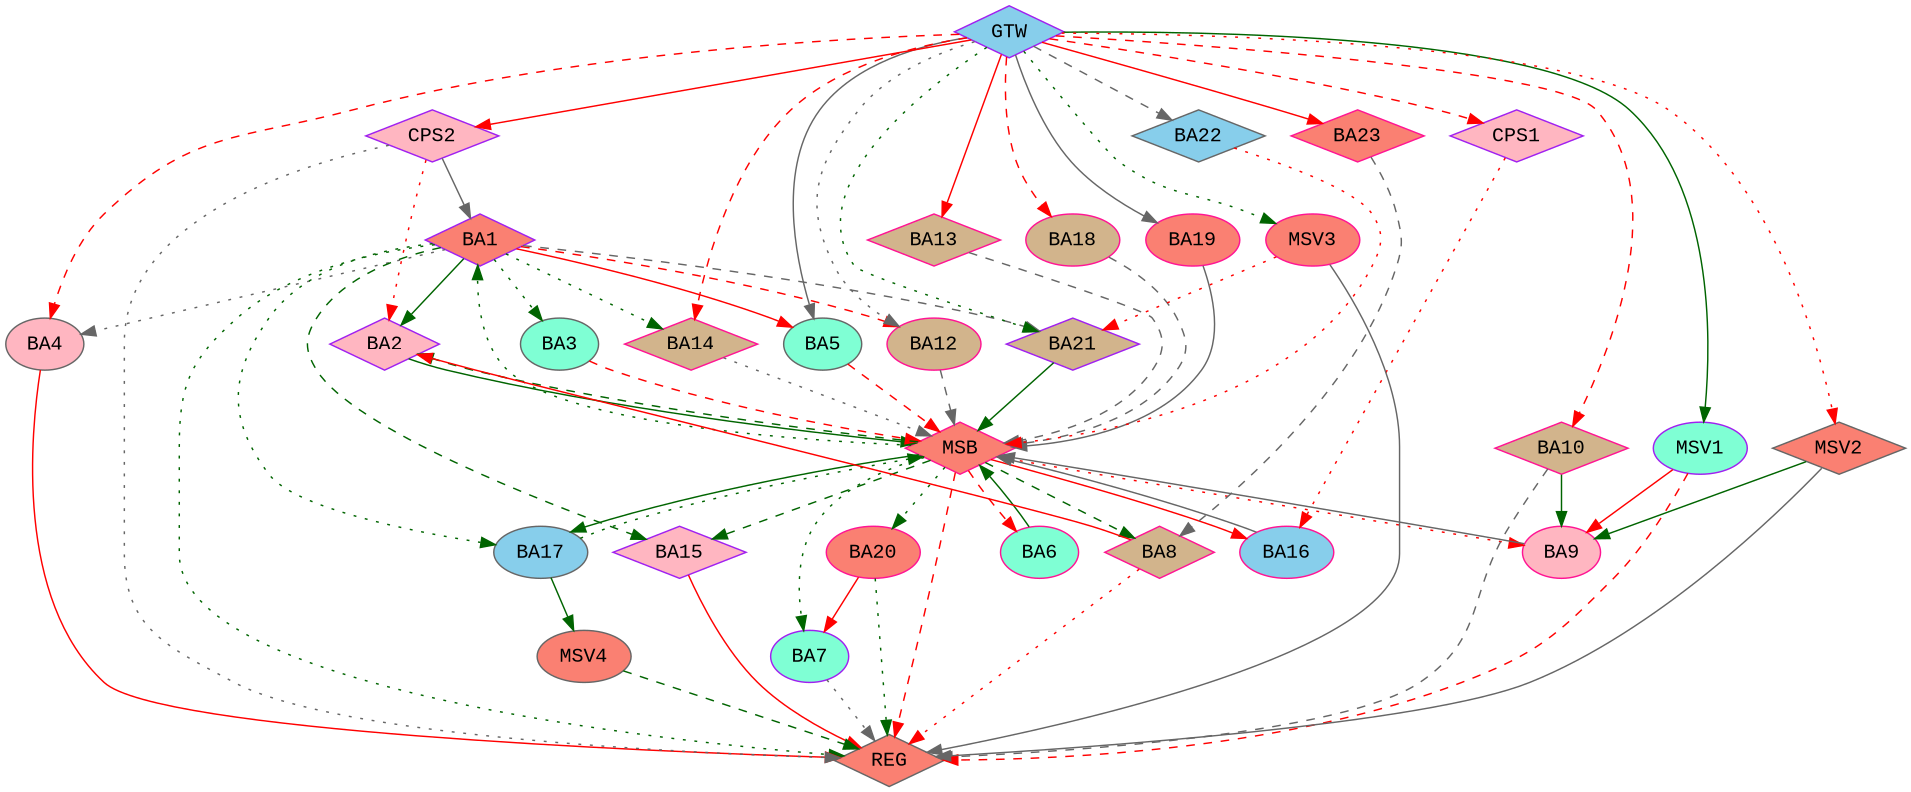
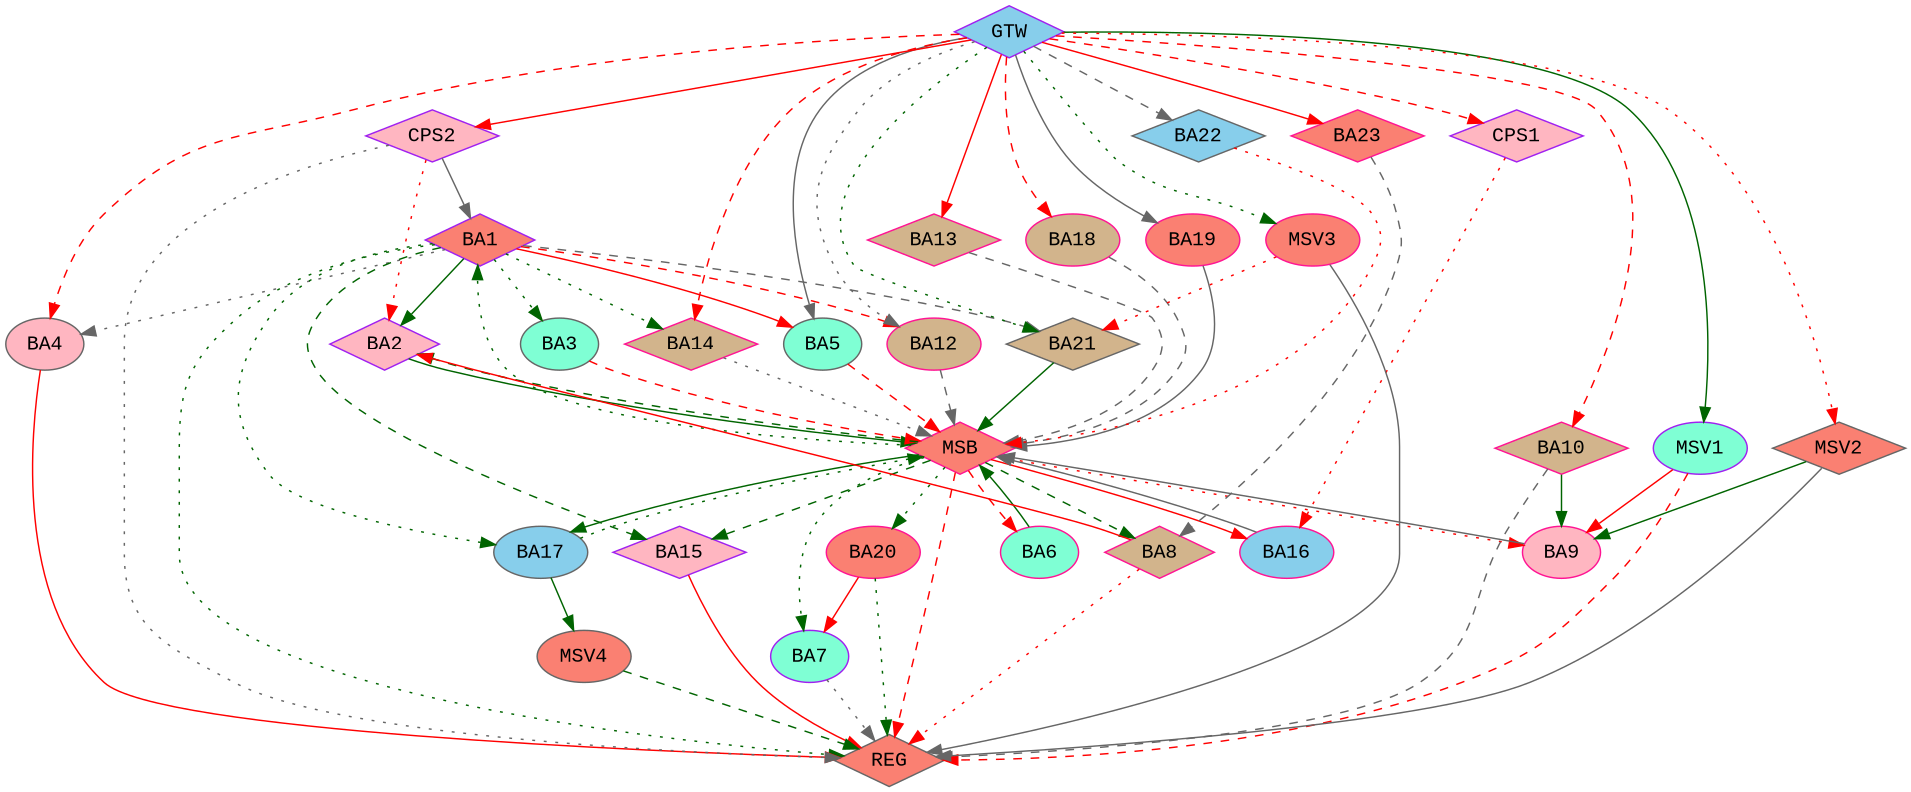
node "BA21": color purple -> gray40
